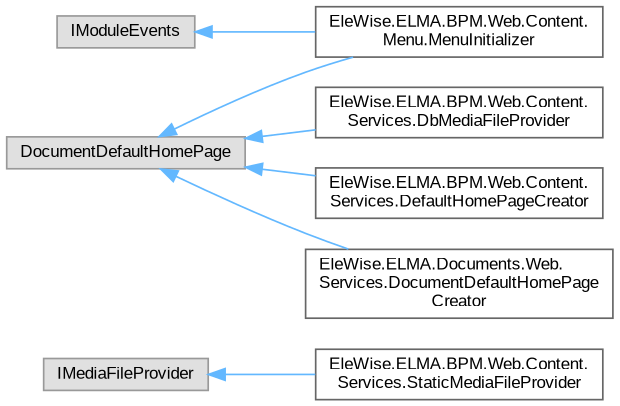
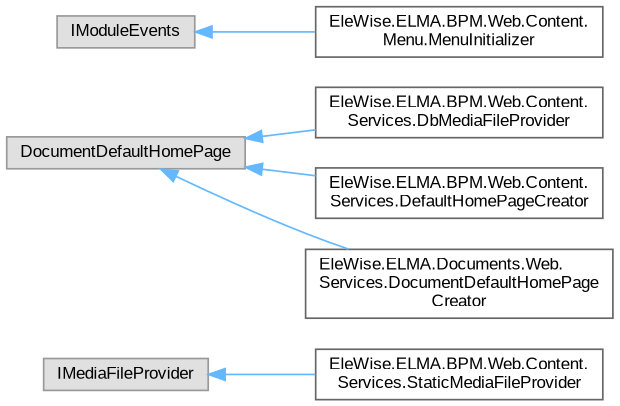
edge "EleWise.ELMA.BPM.Web.Content. Menu.MenuInitializer" -> "DocumentDefaultHomePage": removed
